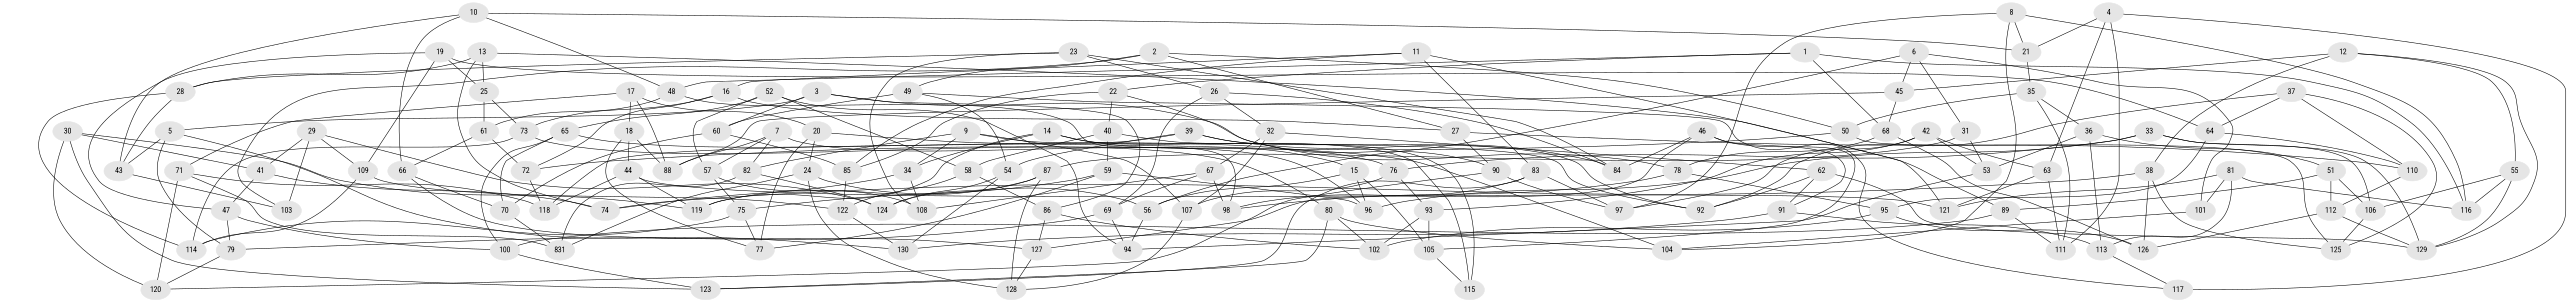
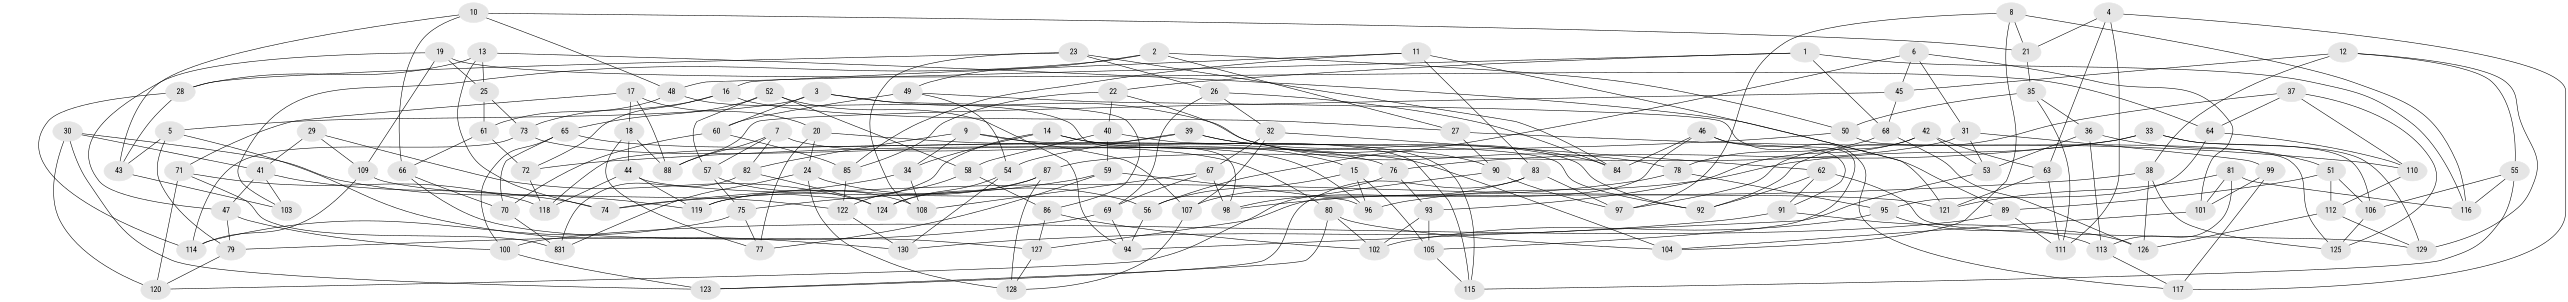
edge "29" -- "103": now "41" -- "103"
node "99": added
edge "55" -- "129": now "55" -- "115"
